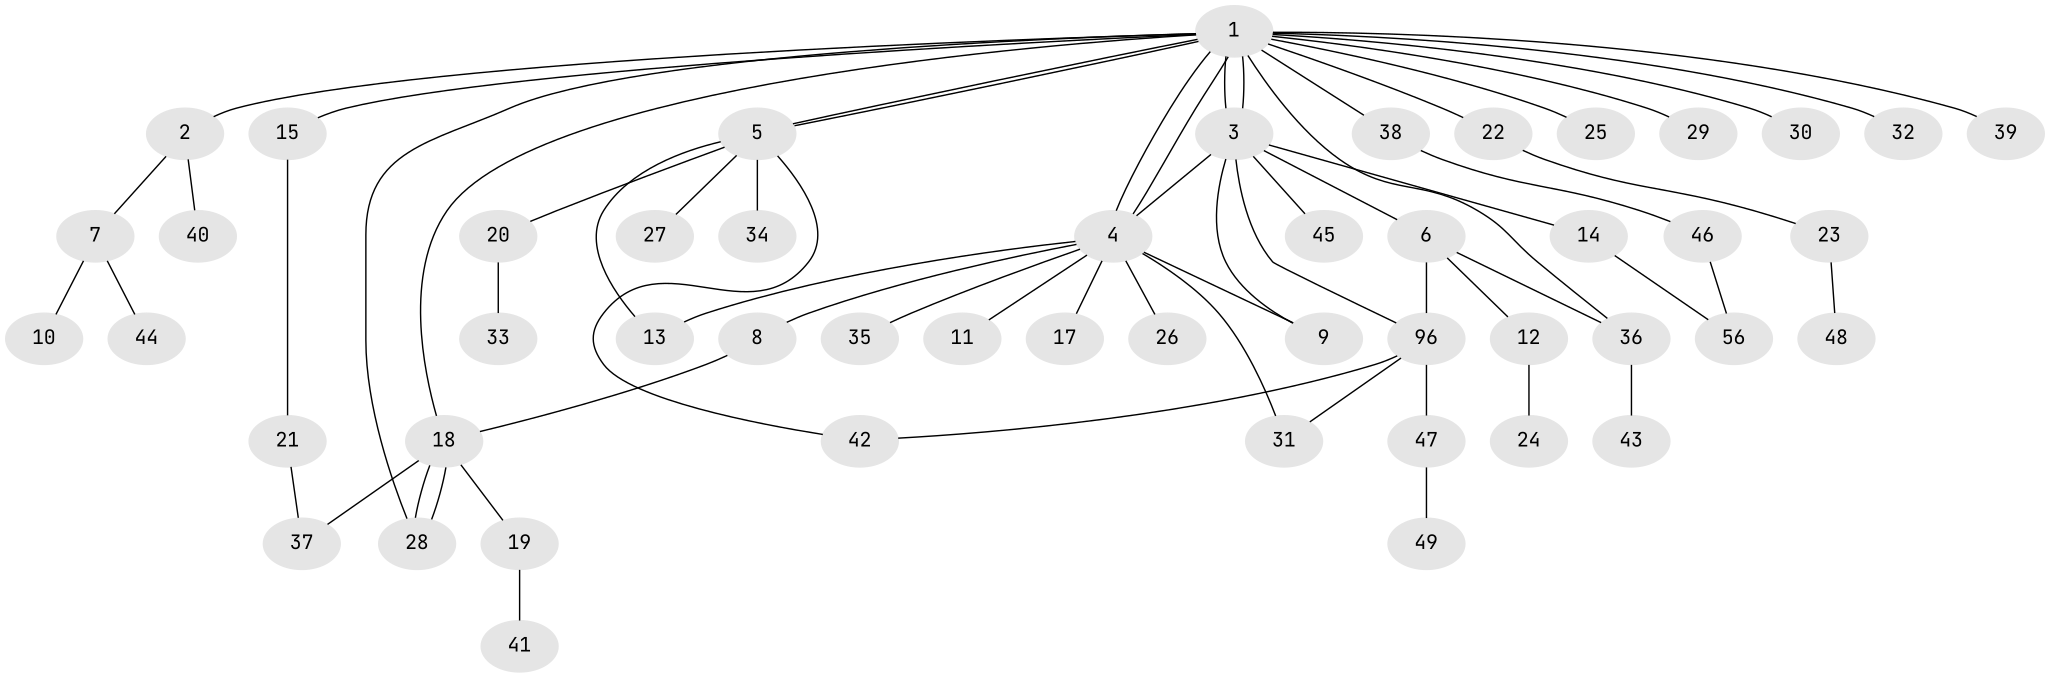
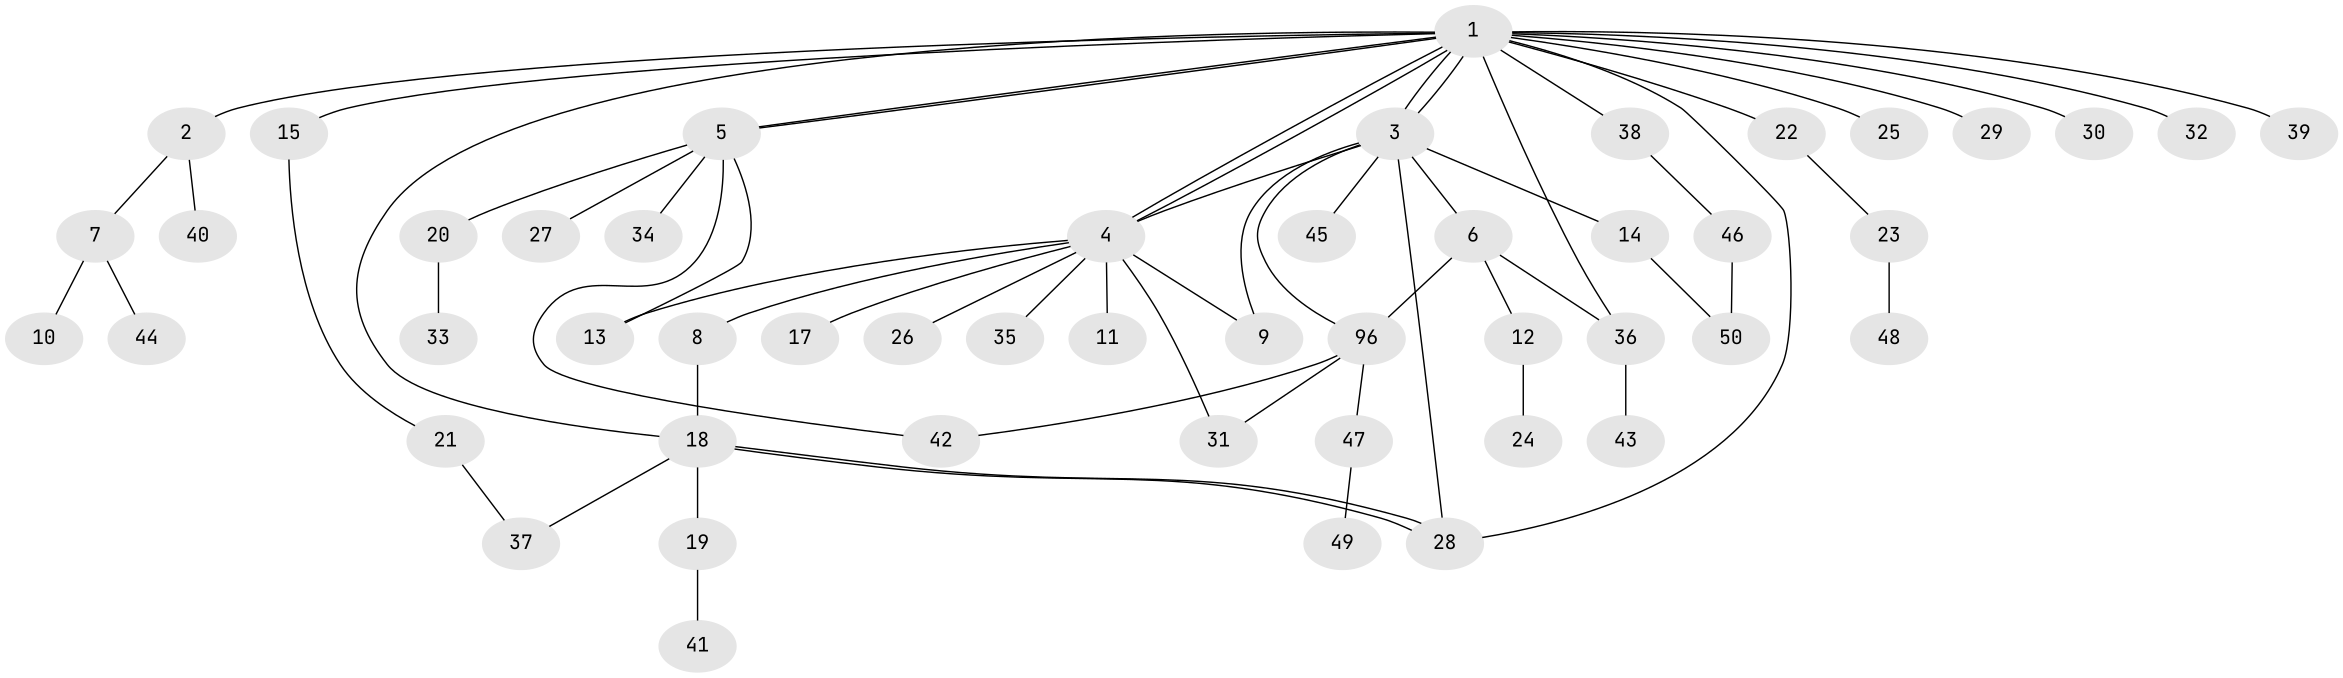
edge "3" -- "28": added
node "56": label "56" -> "50"
